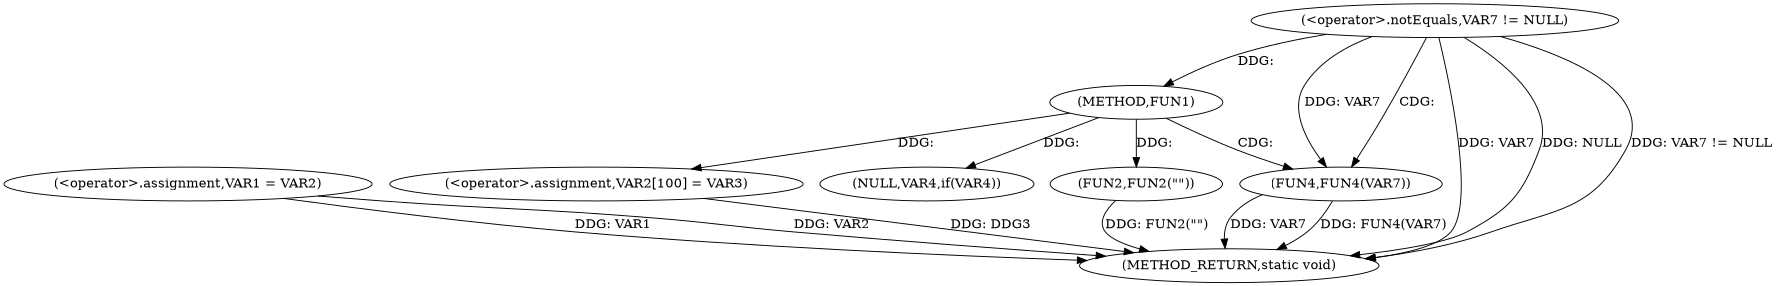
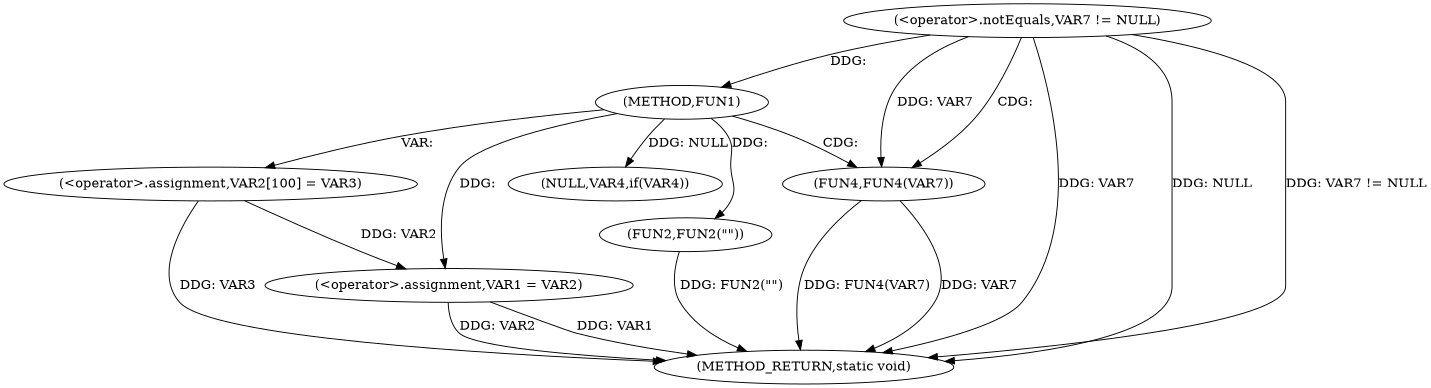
edge "(METHOD,FUN1)" -> "(<operator>.assignment,VAR2[100] = VAR3)": label "DDG: " -> "VAR: "
edge "(METHOD,FUN1)" -> "(NULL,VAR4,if(VAR4))": label "DDG: " -> "DDG: NULL"
edge "(METHOD,FUN1)" -> "(<operator>.assignment,VAR1 = VAR2)": added, label "DDG:"
edge "(<operator>.assignment,VAR2[100] = VAR3)" -> "(METHOD_RETURN,static void)": label "DDG: DDG3" -> "DDG: VAR3"
edge "(<operator>.assignment,VAR2[100] = VAR3)" -> "(<operator>.assignment,VAR1 = VAR2)": added, label "DDG: VAR2"
